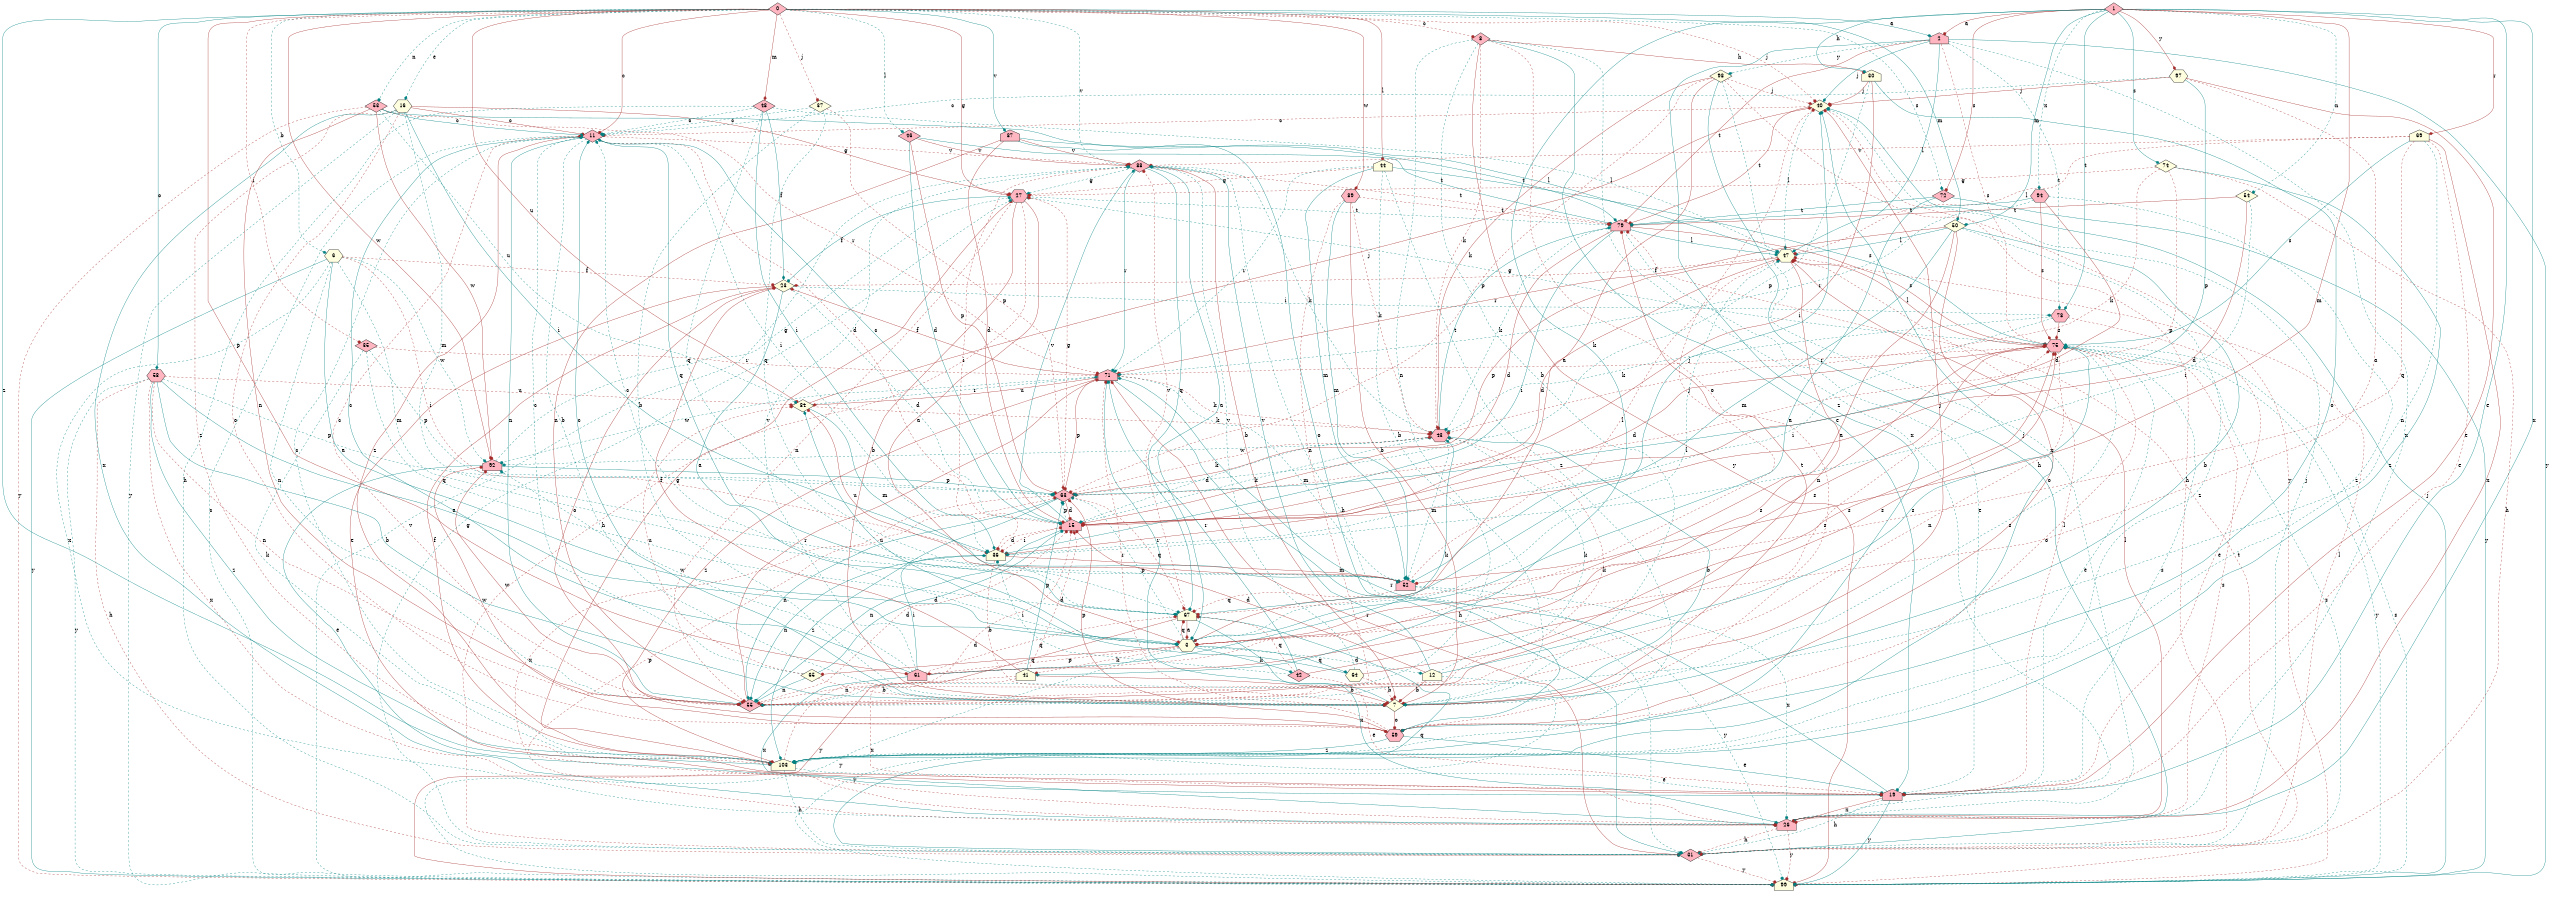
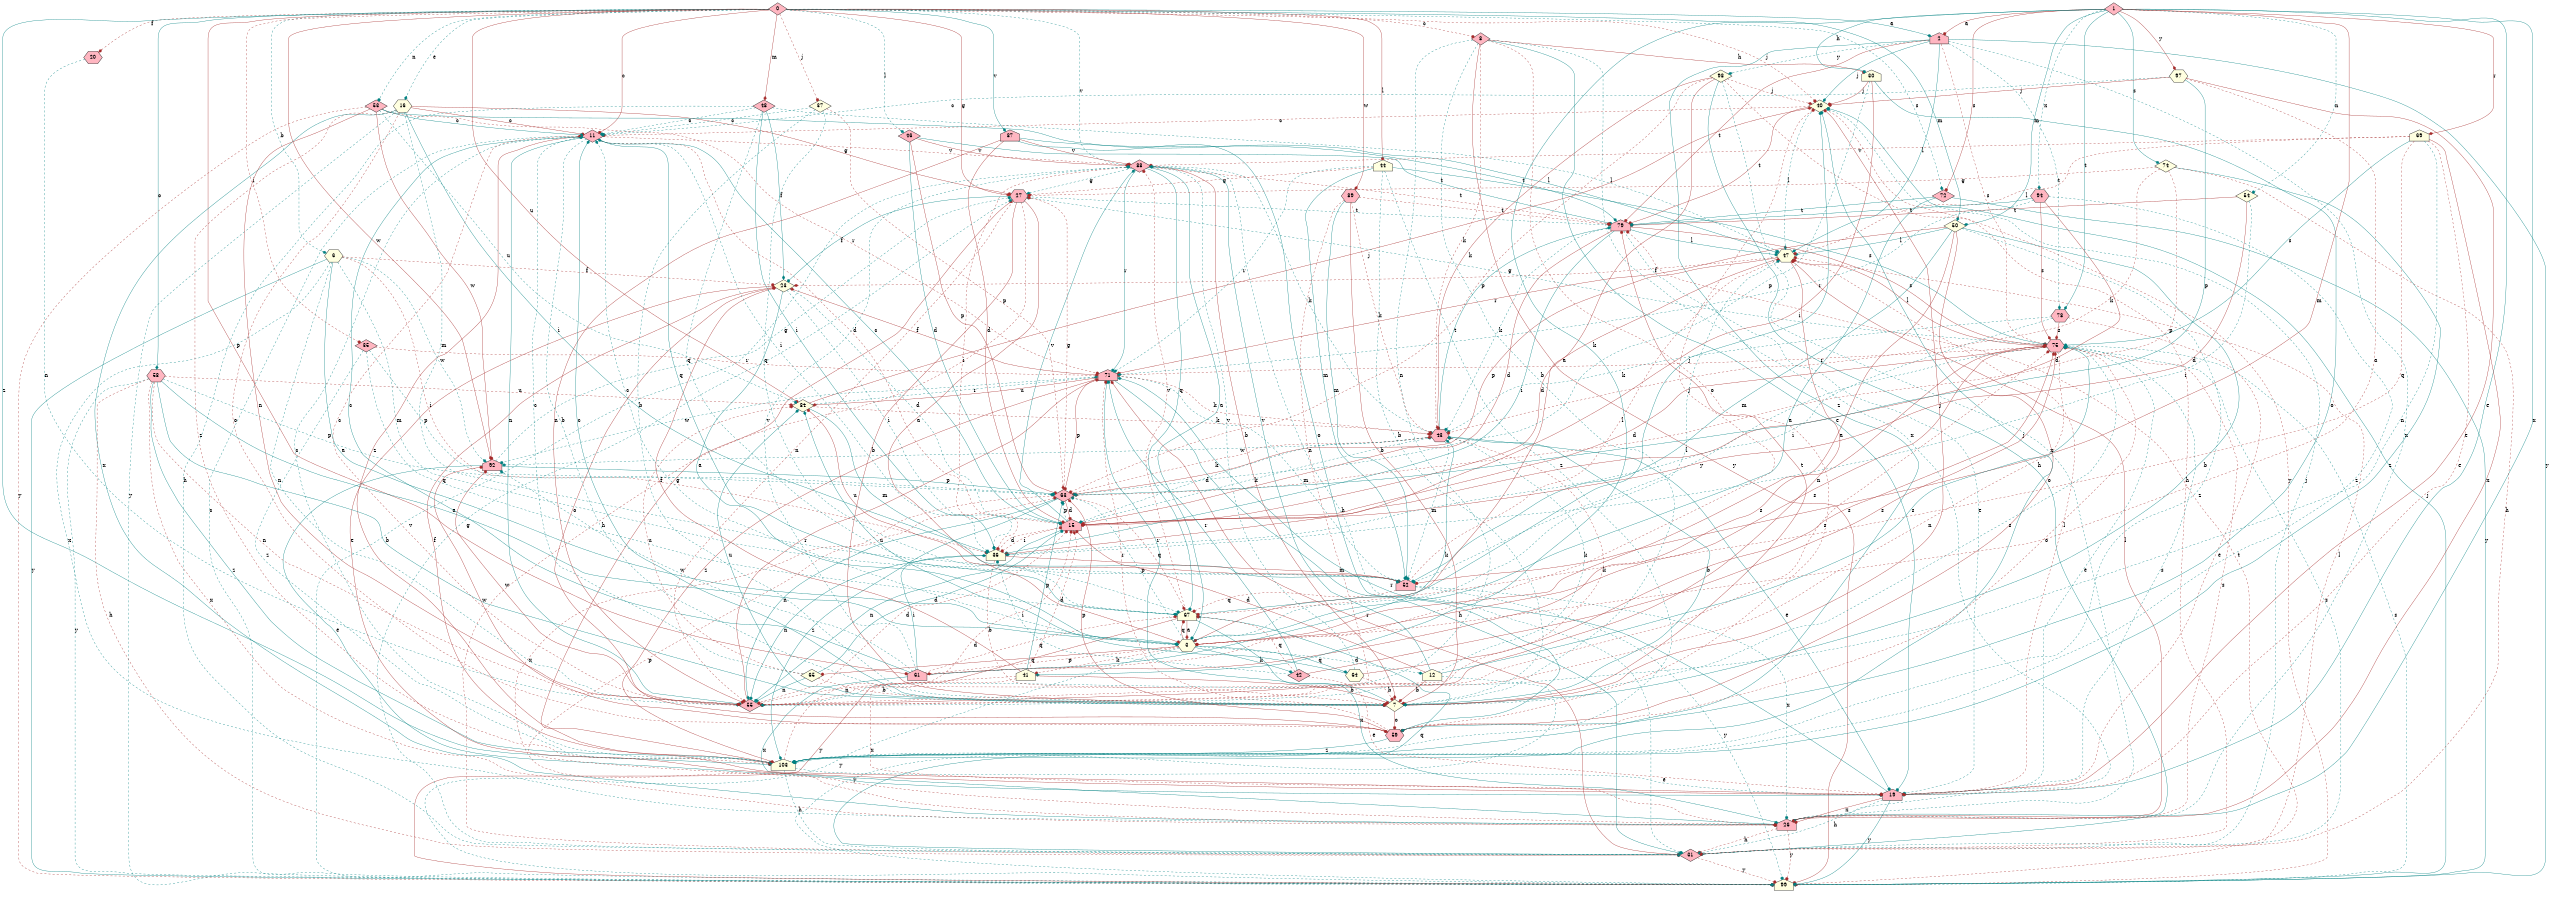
node "20": added
edge "23" -> "78": now "23" -> "36"
edge "35" -> "103": label "k" -> "z"
edge "7" -> "84": added, label "u"
edge "59" -> "19": now "43" -> "19"
edge "75" -> "99": now "75" -> "52"
